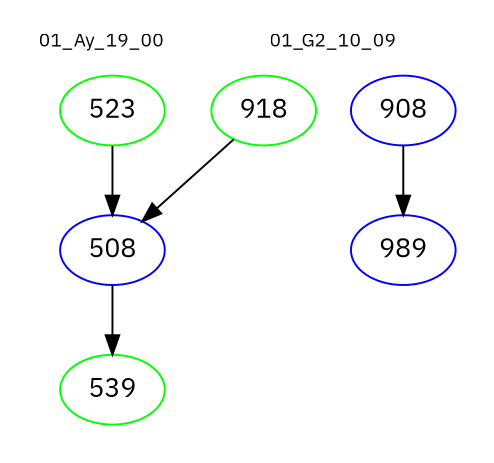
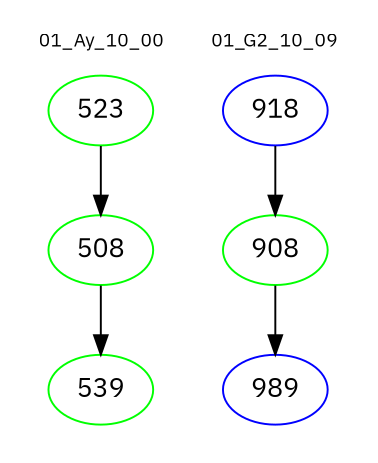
cluster "01_Ay_19_00": label "01_Ay_19_00" -> "01_Ay_10_00"
node "918": color green -> blue
node "908": color blue -> green
edge "918" -> "508": now "918" -> "908"
node "508": color blue -> green
